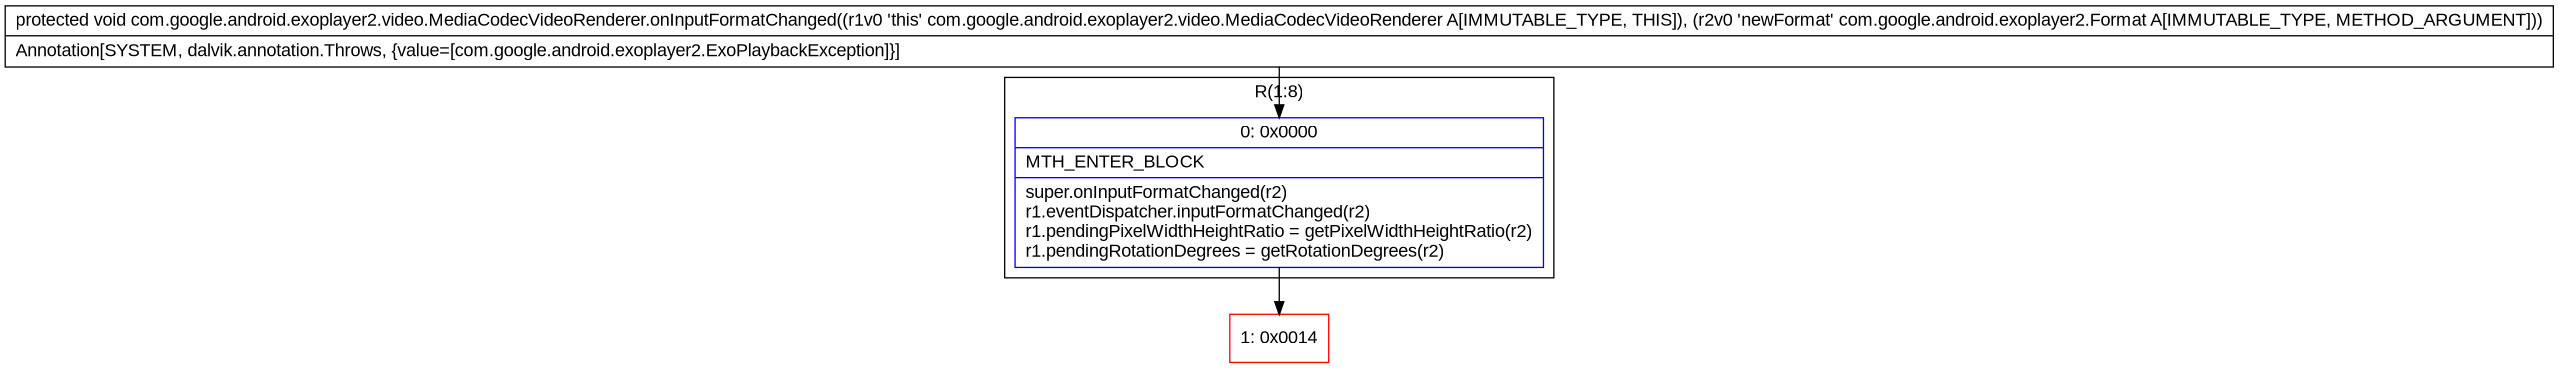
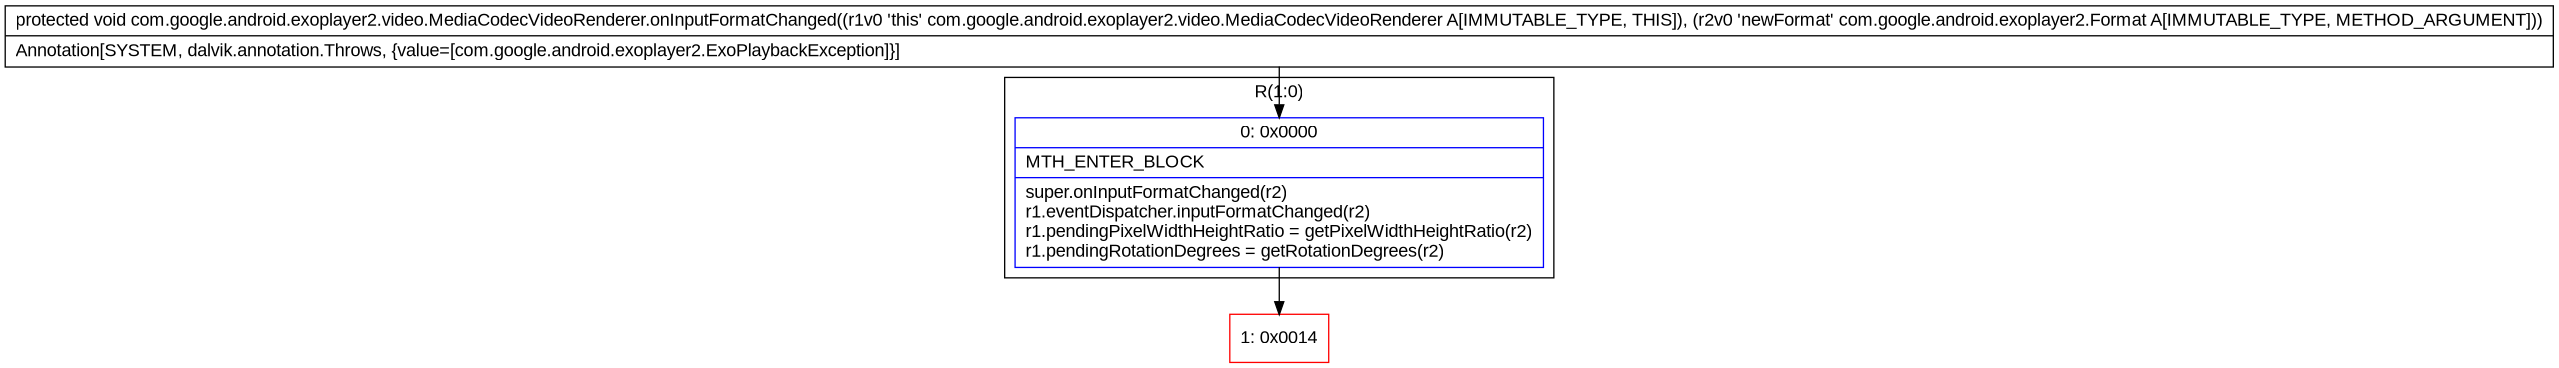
cluster "R(1:8)": label "R(1:8)" -> "R(1:0)"
